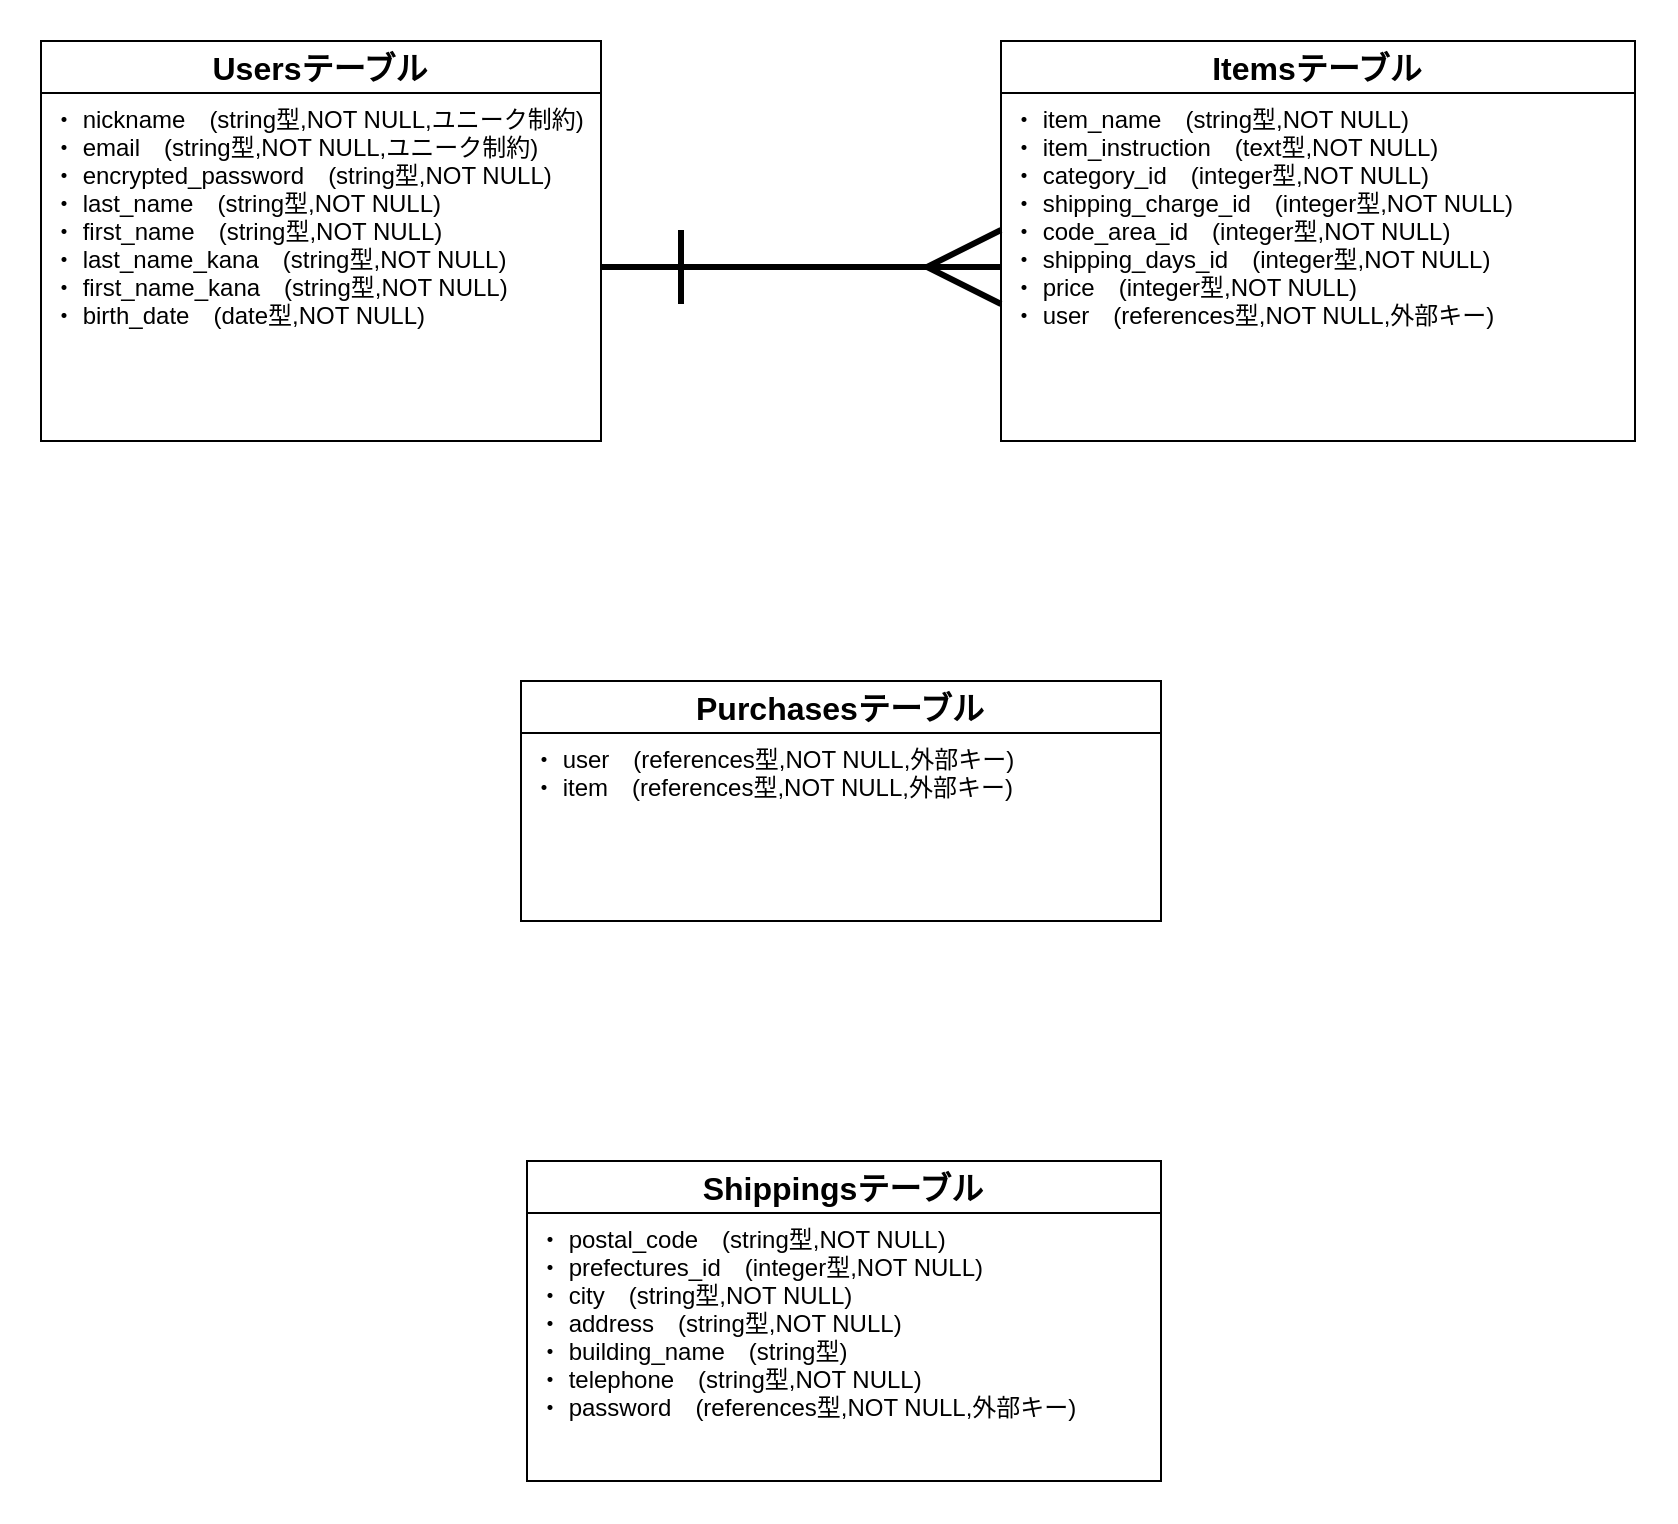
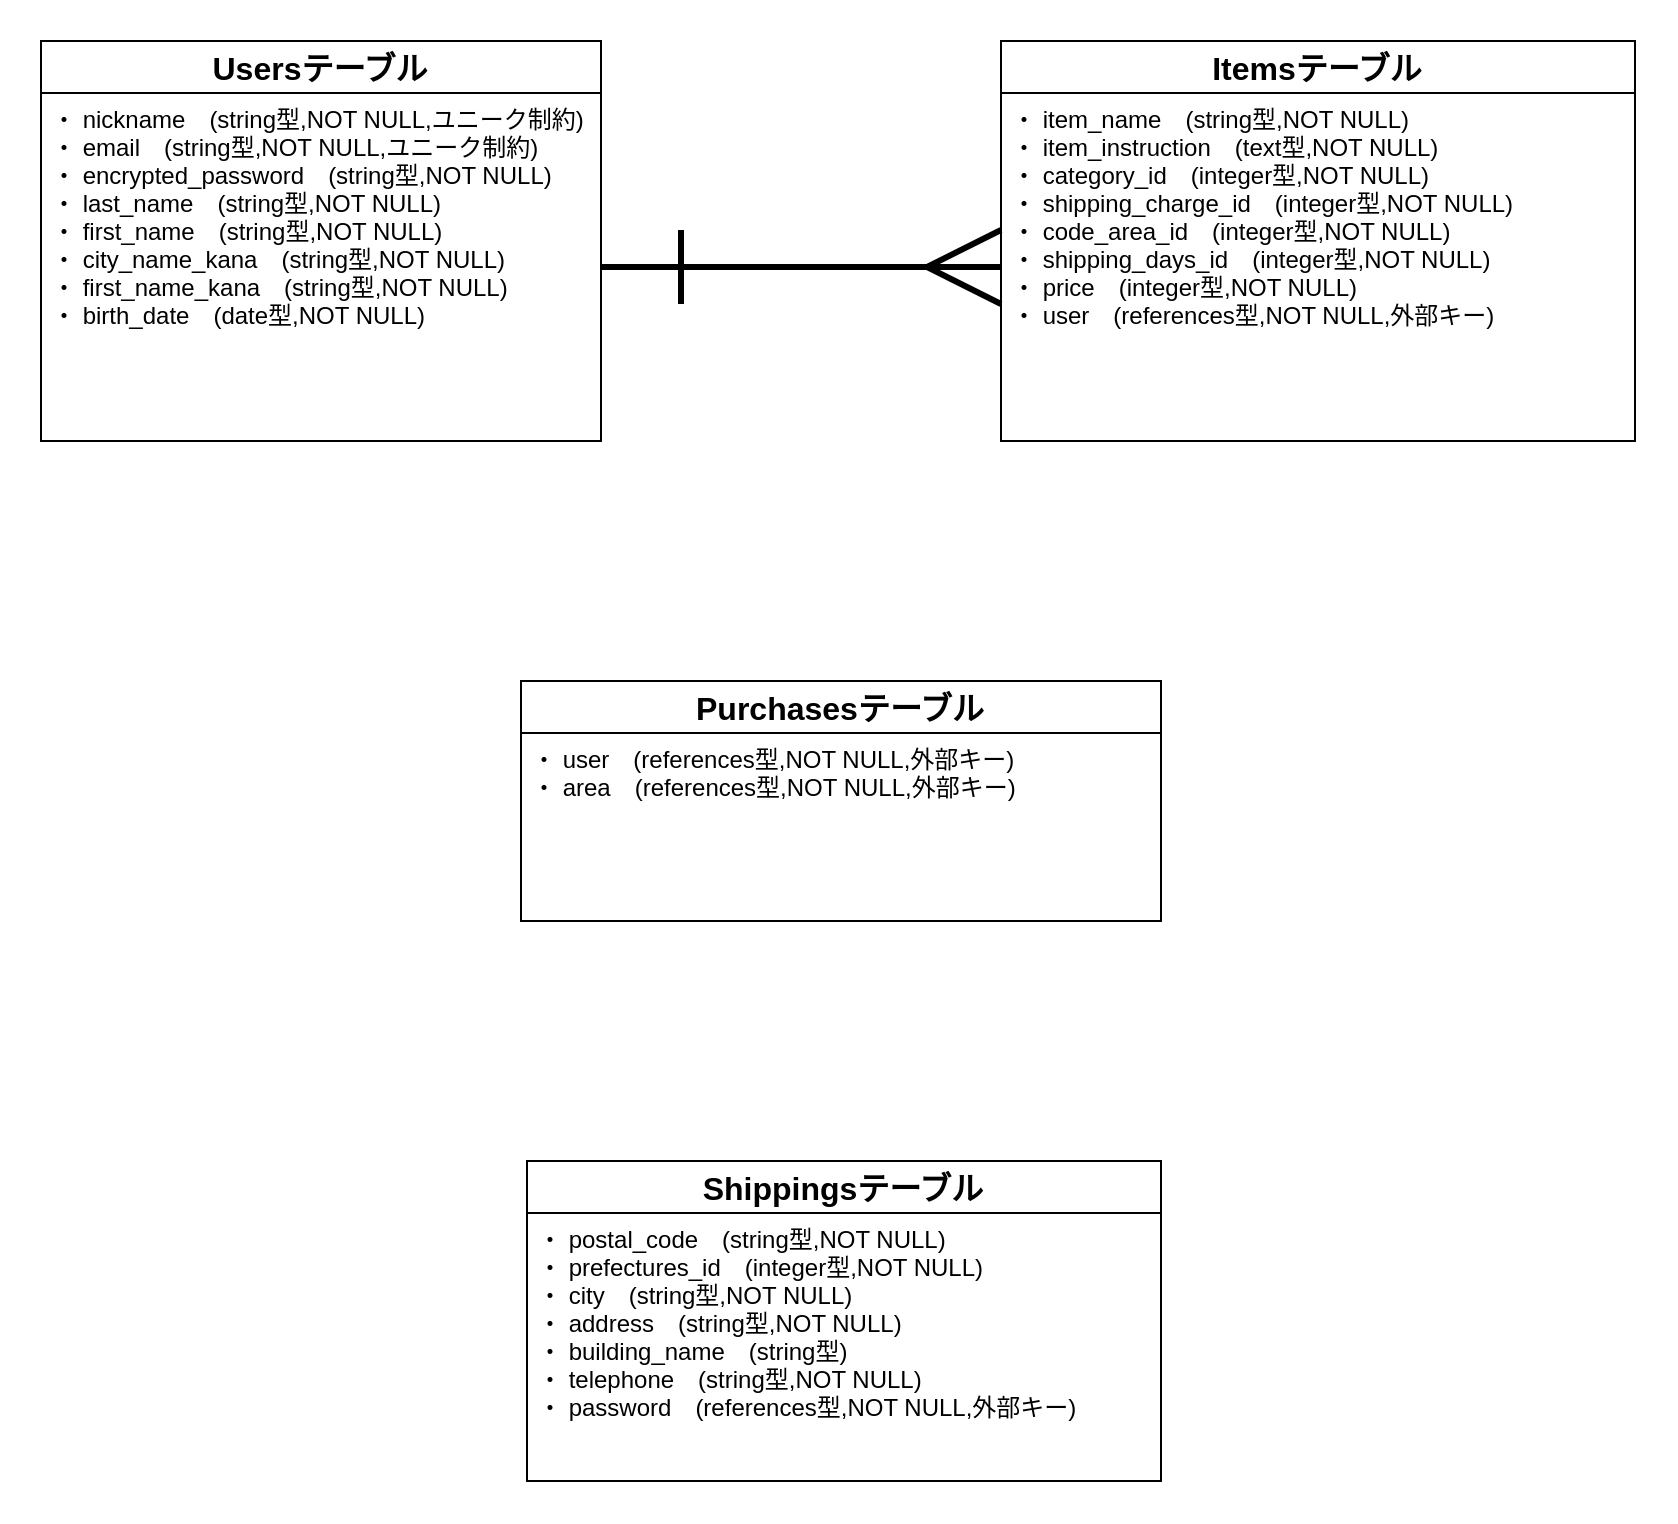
node "・ nickname (string型,NOT NULL,ユニーク制約) ・ email (string型,NOT NULL,ユニーク制約) ・ encrypted_password (string型,NOT NULL) ・ last_name (string型,NOT NULL) ・ first_name (string型,NOT NULL) ・ last_name_kana (string型,NOT NULL) ・ first_name_kana (string型,NOT NULL) ・ birth_date (date型,NOT NULL)": label "・ nickname (string型,NOT NULL,ユニーク制約) ・ email (string型,NOT NULL,ユニーク制約) ・ encrypted_password (string型,NOT NULL) ・ last_name (string型,NOT NULL) ・ first_name (string型,NOT NULL) ・ last_name_kana (string型,NOT NULL) ・ first_name_kana (string型,NOT NULL) ・ birth_date (date型,NOT NULL)" -> "・ nickname (string型,NOT NULL,ユニーク制約) ・ email (string型,NOT NULL,ユニーク制約) ・ encrypted_password (string型,NOT NULL) ・ last_name (string型,NOT NULL) ・ first_name (string型,NOT NULL) ・ city_name_kana (string型,NOT NULL) ・ first_name_kana (string型,NOT NULL) ・ birth_date (date型,NOT NULL)"
node "・ user (references型,NOT NULL,外部キー) ・ item (references型,NOT NULL,外部キー)": label "・ user (references型,NOT NULL,外部キー) ・ item (references型,NOT NULL,外部キー)" -> "・ user (references型,NOT NULL,外部キー) ・ area (references型,NOT NULL,外部キー)"
